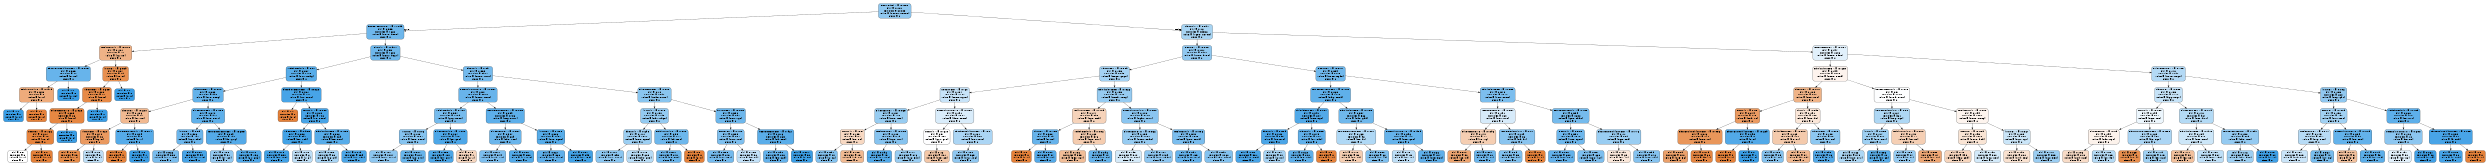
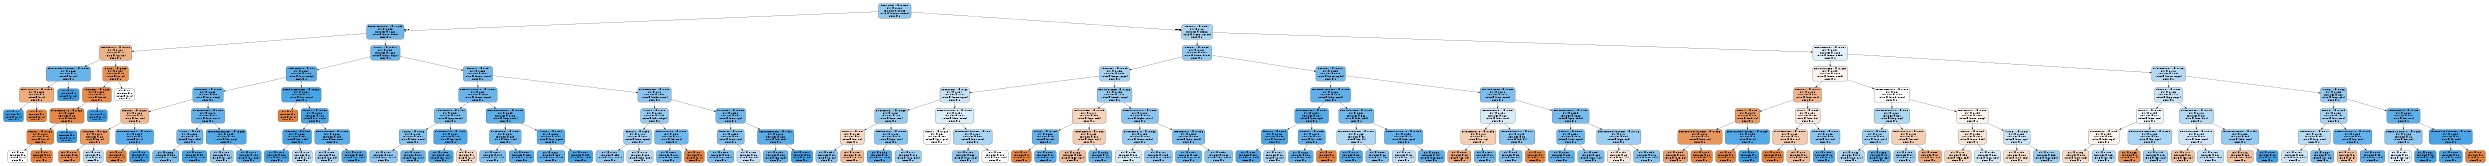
node "gini = 0.0 samples = 2 value = [0, 2] class = 1": fillcolor #399de5 -> #fefeff
node "gini = 0.46 samples = 104 value = [113, 63] class = 0": removed
node "gini = 0.5 samples = 170 value = [138, 139] class = 1": added
node "gini = 0.471 samples = 30 value = [31, 19] class = 0": fillcolor #f5ceb2 -> #52a9e8
node "gini = 0.0 samples = 1 value = [4, 0] sodium = 0": label "gini = 0.0 samples = 1 value = [4, 0] sodium = 0" -> "gini = 0.0 samples = 1 value = [4, 0] class = 0"
node "gini = 0.403 samples = 15 value = [7, 18] class = 1": fillcolor #86c3ef -> #e58139
node "gini = 0.446 samples = 368 value = [194, 383] class = 1": fillcolor #9dcff2 -> #f2c09c
